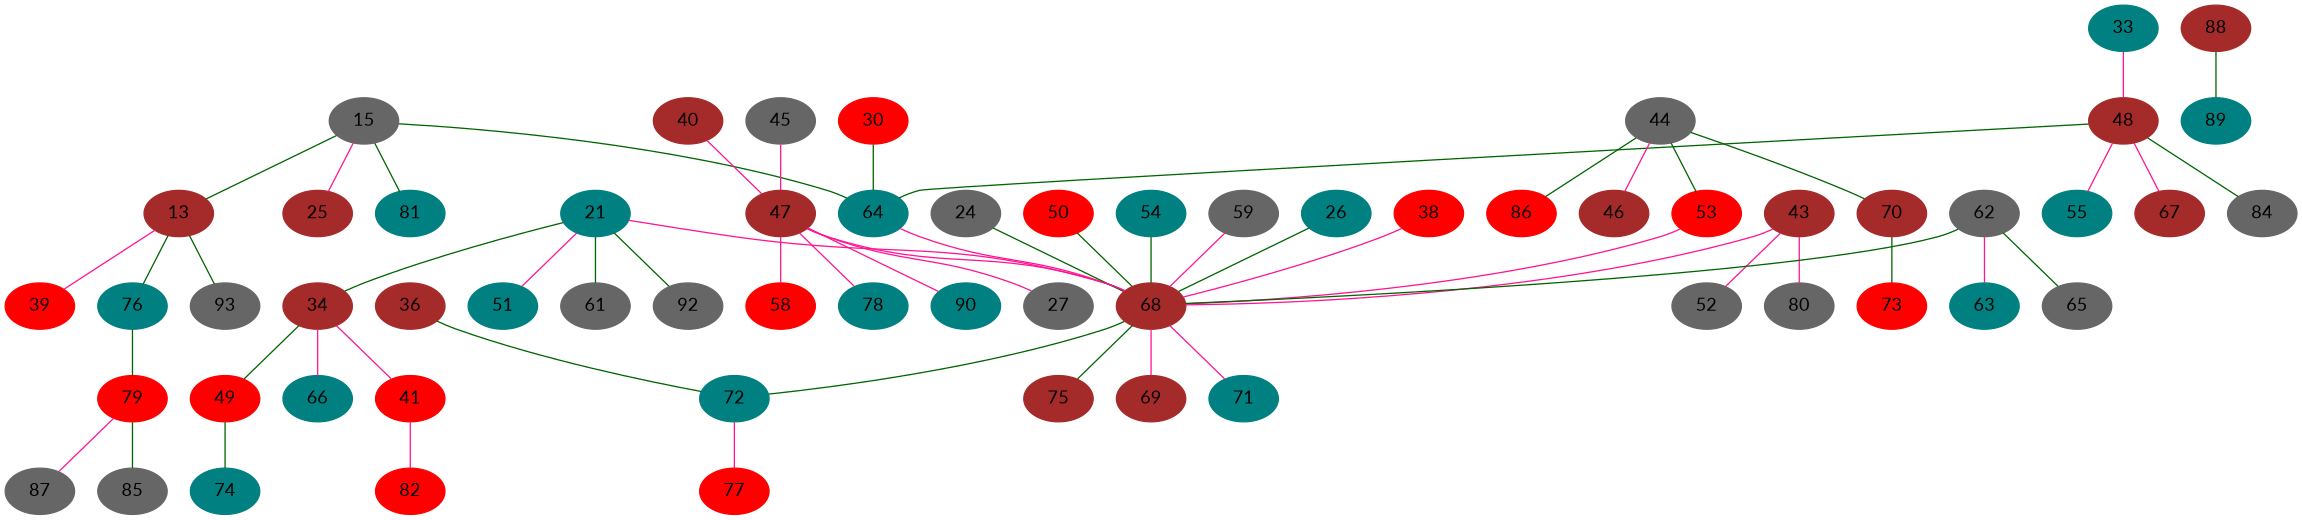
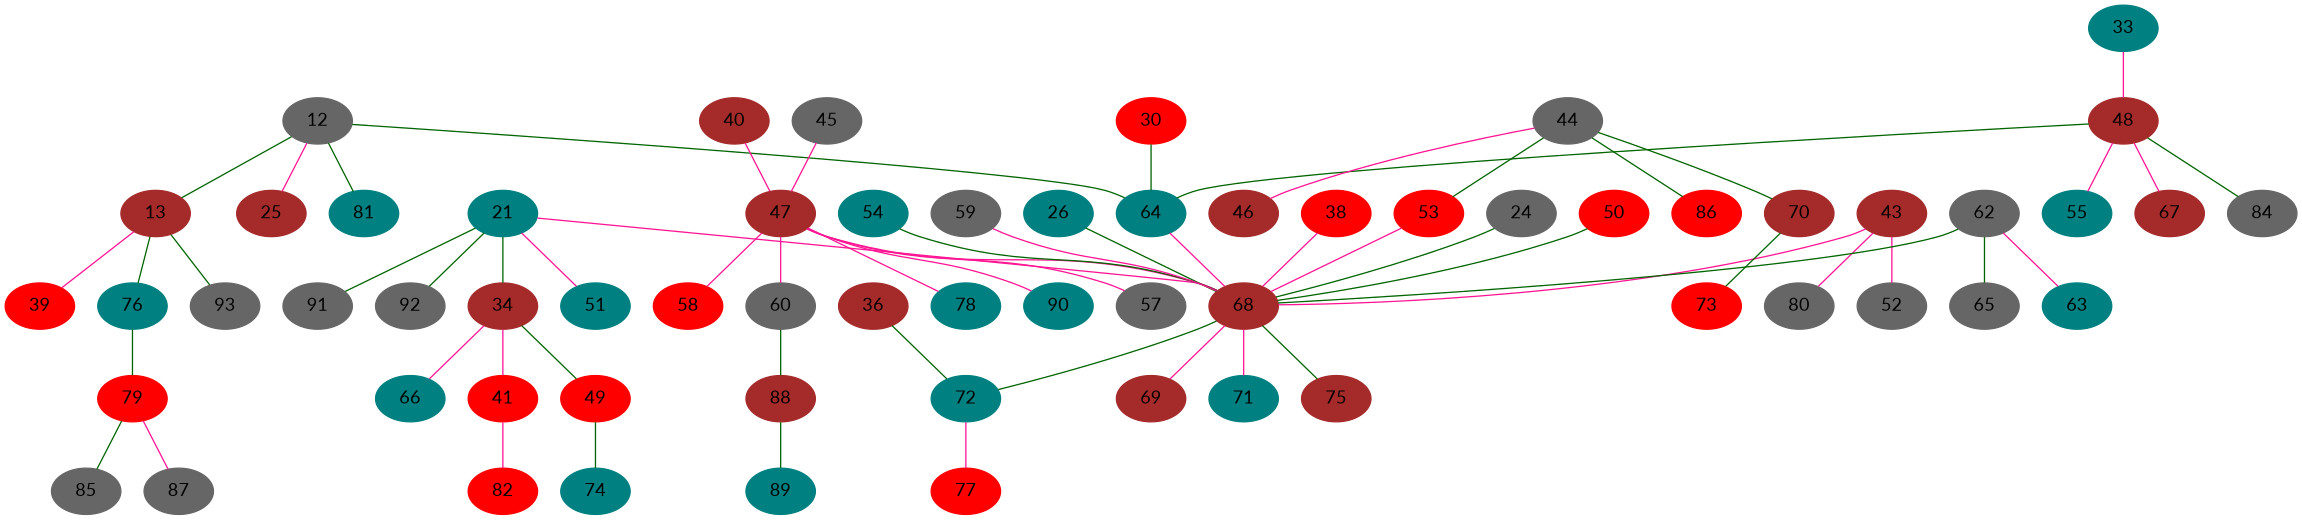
node "15": label "15" -> "12"
node "61": label "61" -> "91"
node "60": added
node "27": label "27" -> "57"
